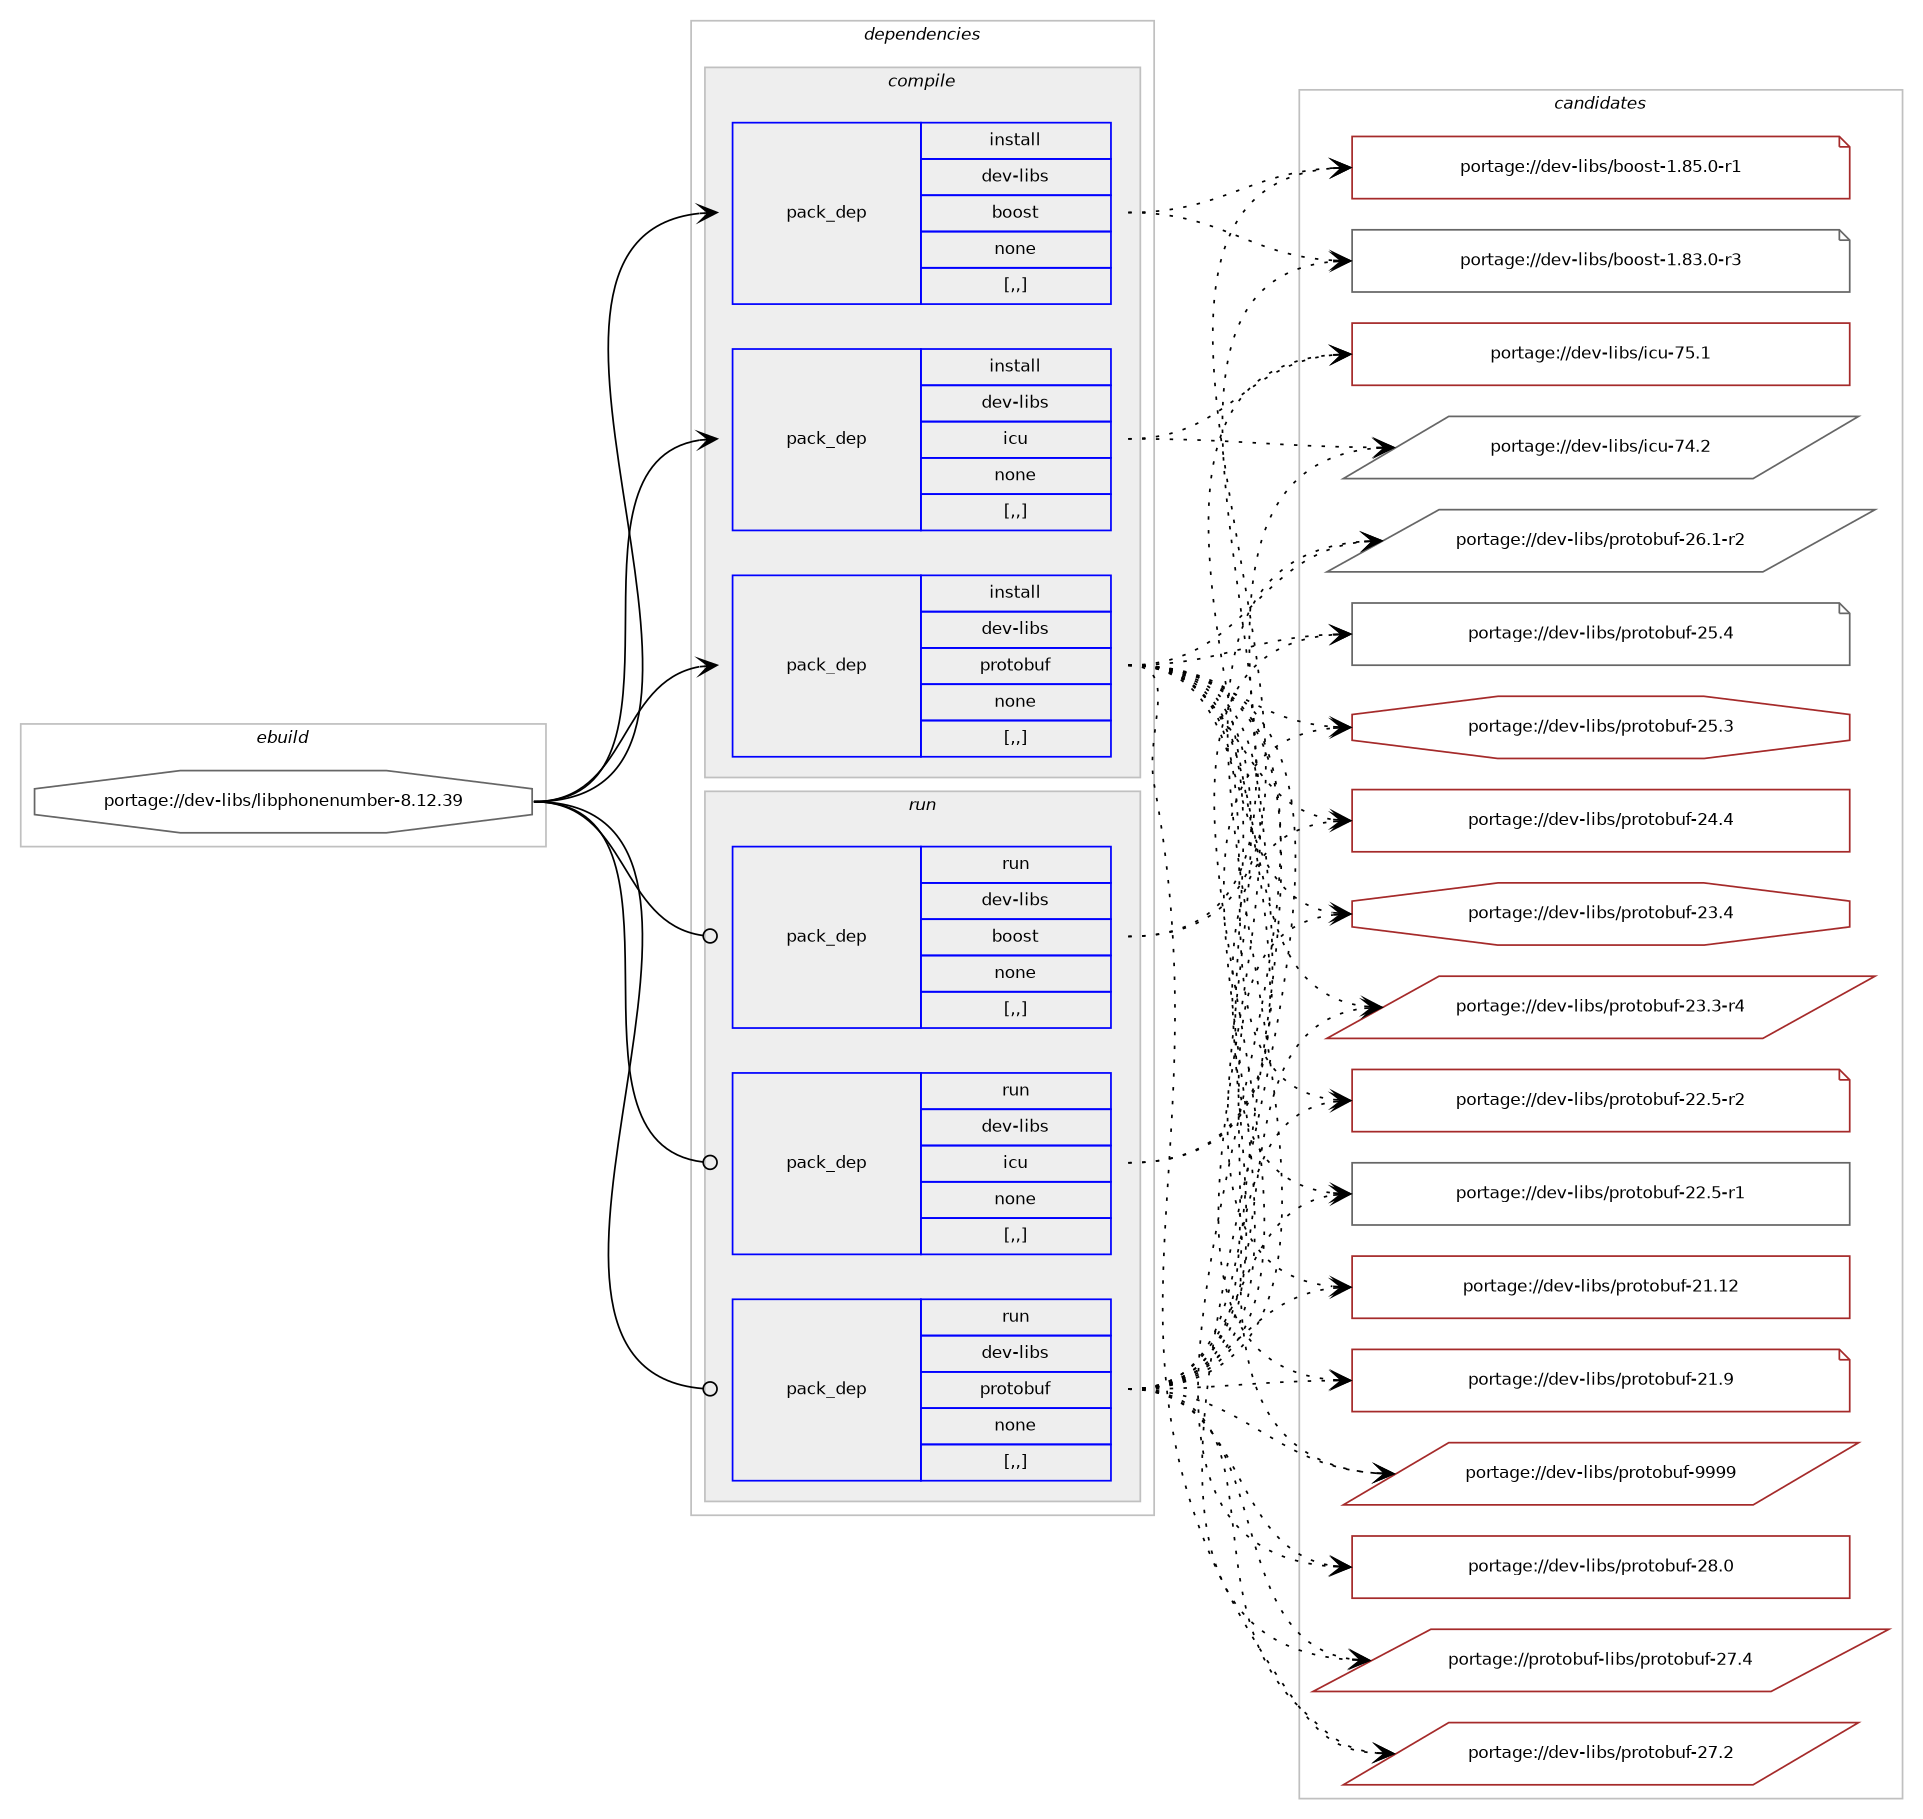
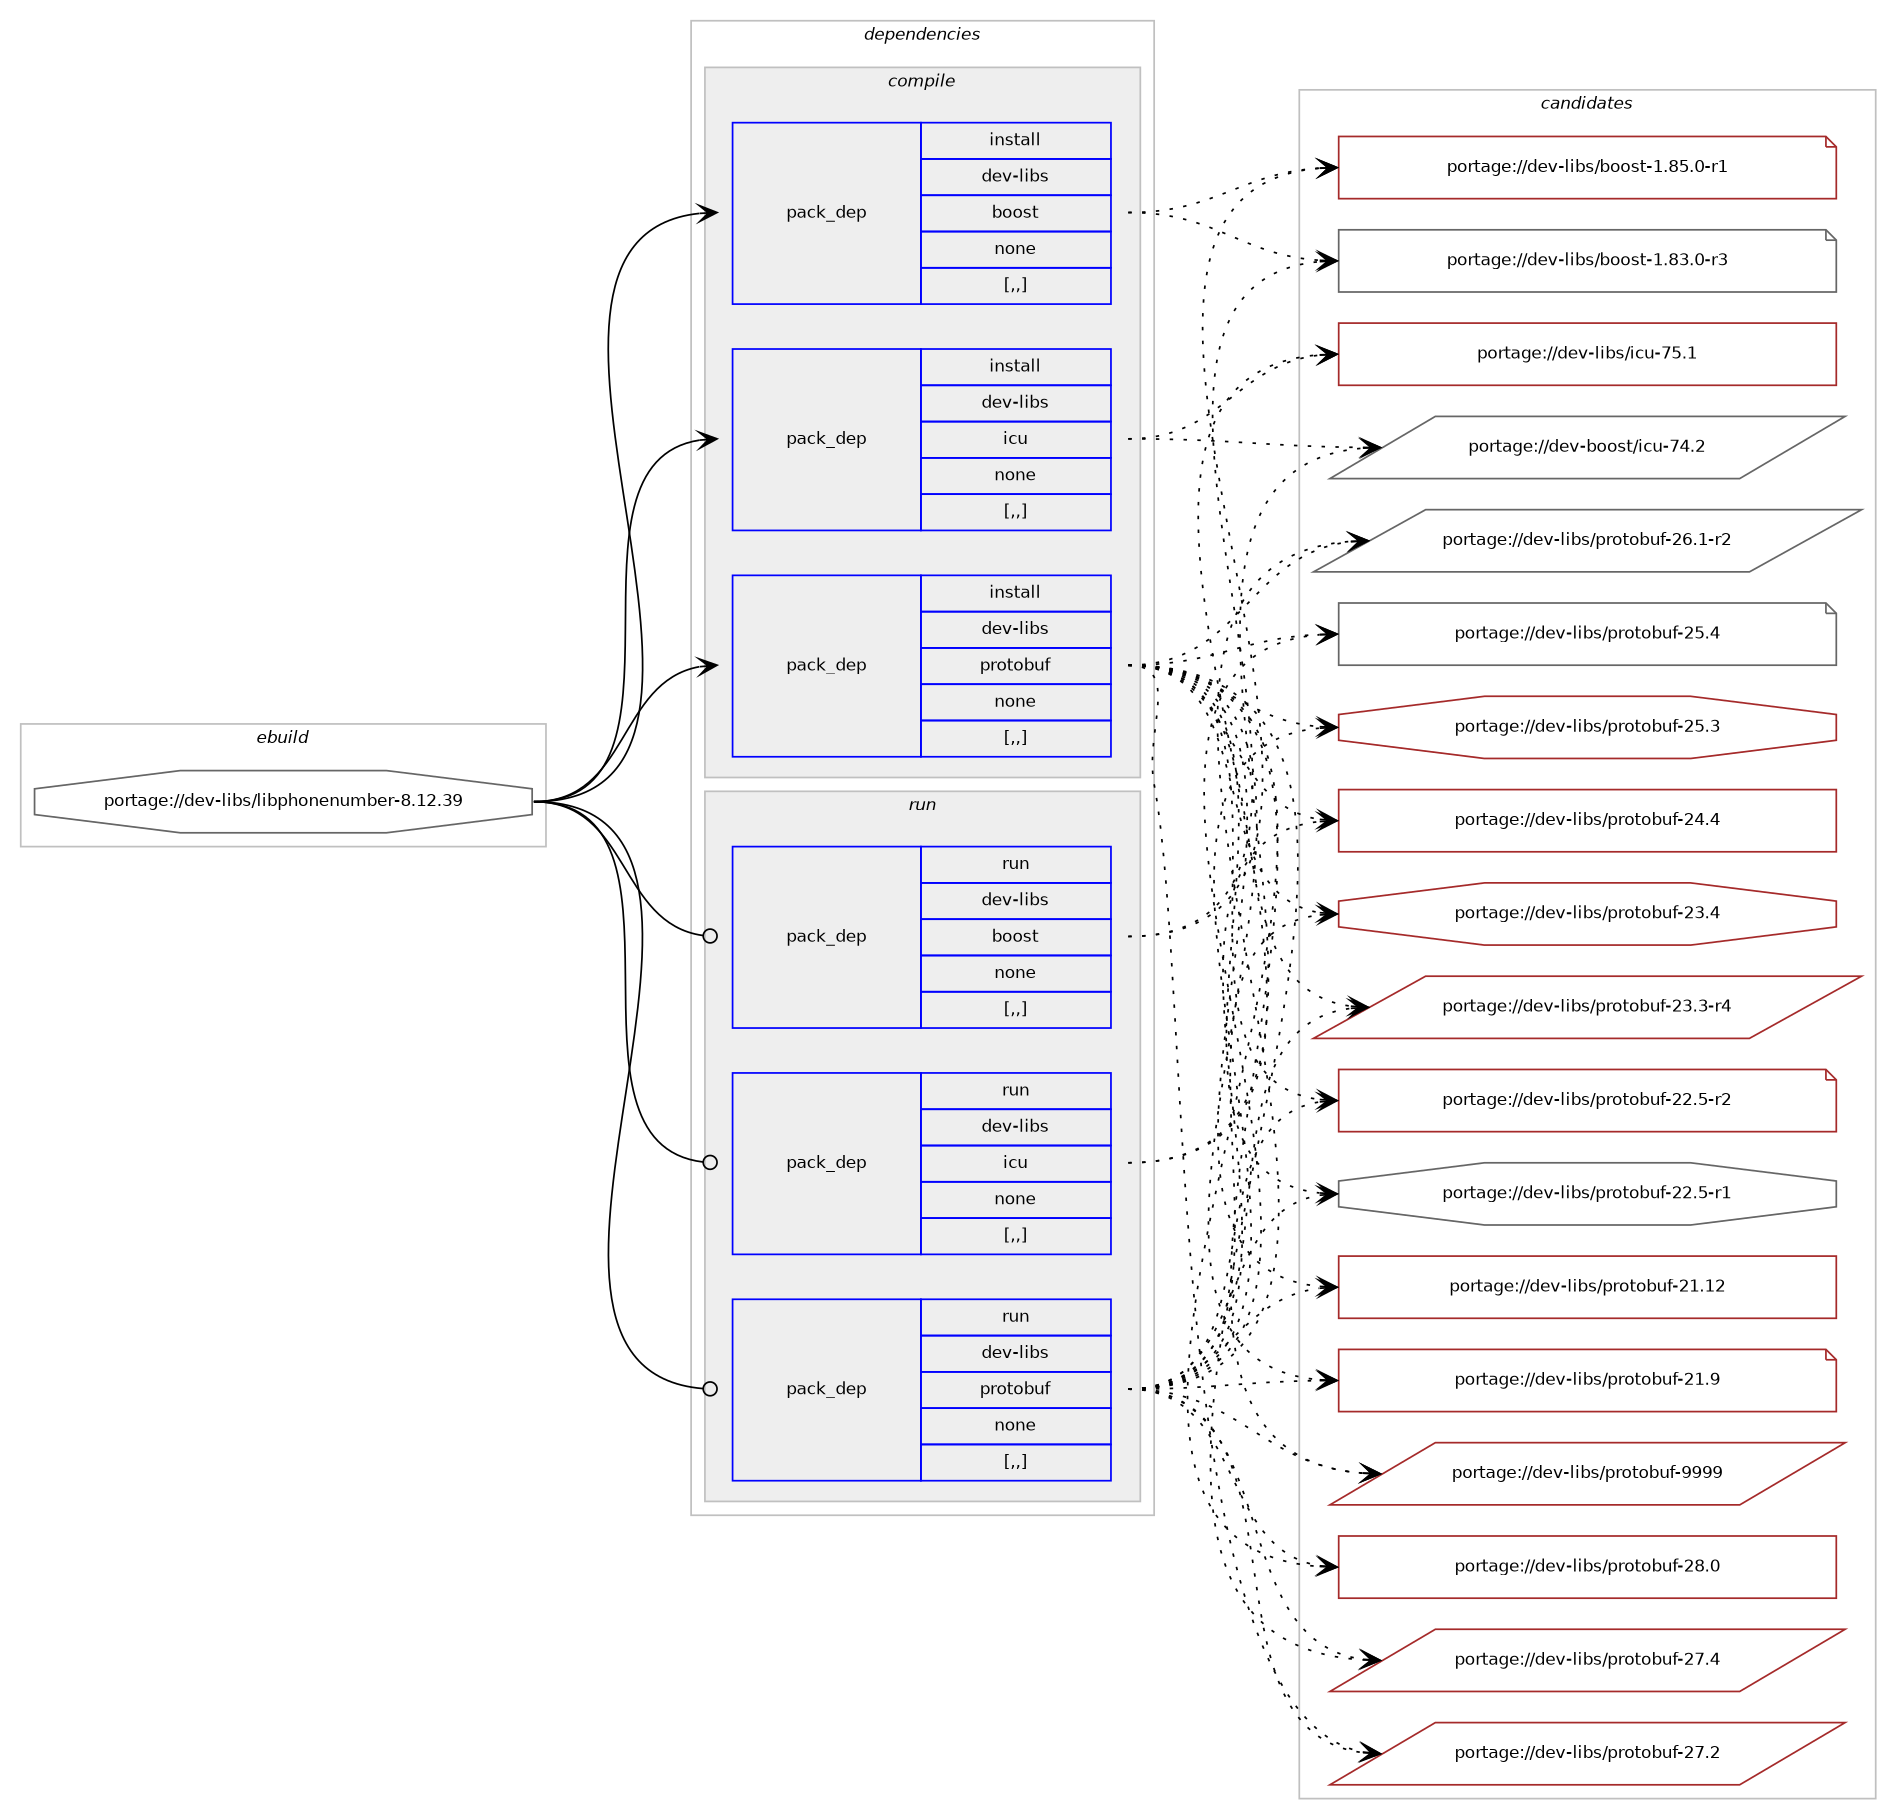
node "portage://dev-libs/icu-74.2": label "portage://dev-libs/icu-74.2" -> "portage://dev-boost/icu-74.2"
node "portage://dev-libs/protobuf-22.5-r1": shape box -> octagon
node "portage://protobuf-libs/protobuf-27.4": label "portage://protobuf-libs/protobuf-27.4" -> "portage://dev-libs/protobuf-27.4"
